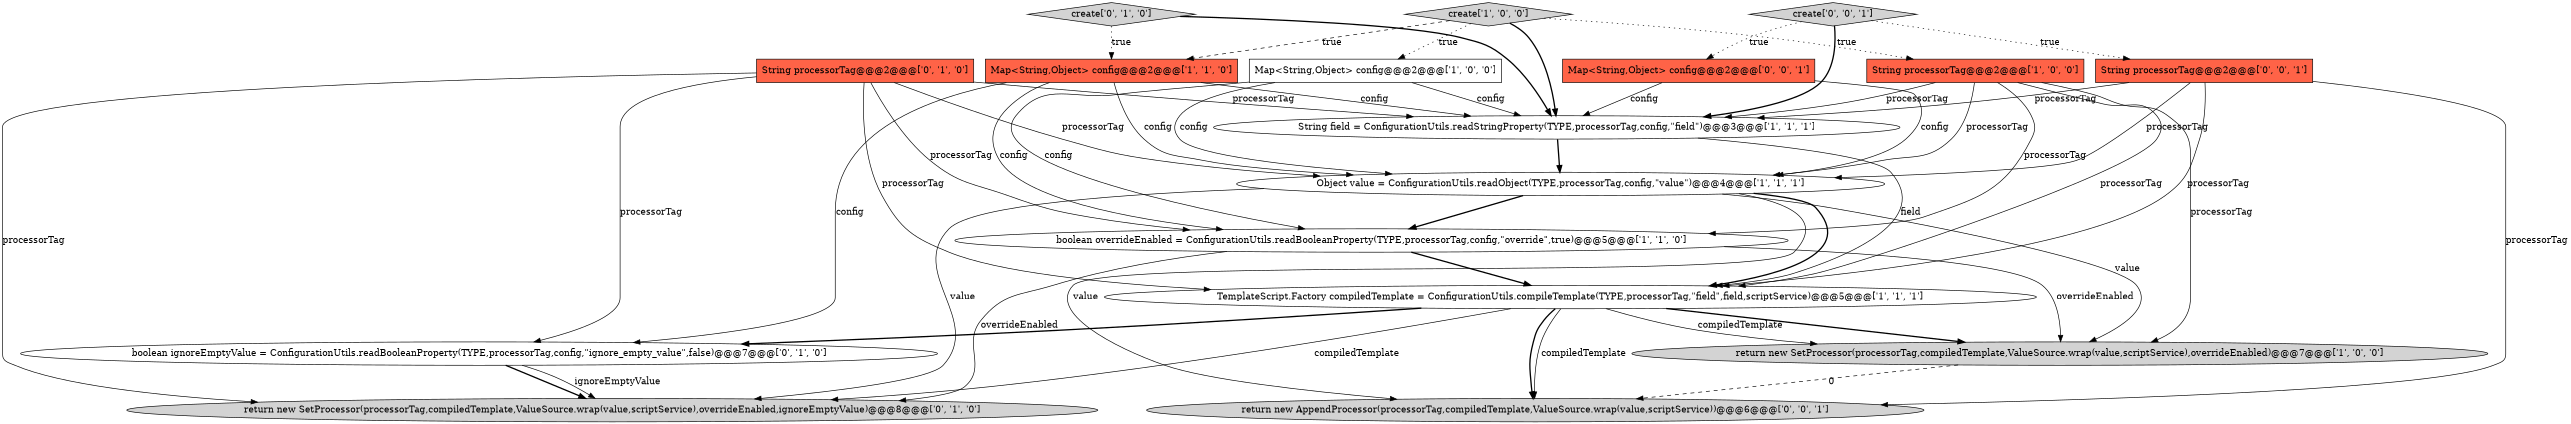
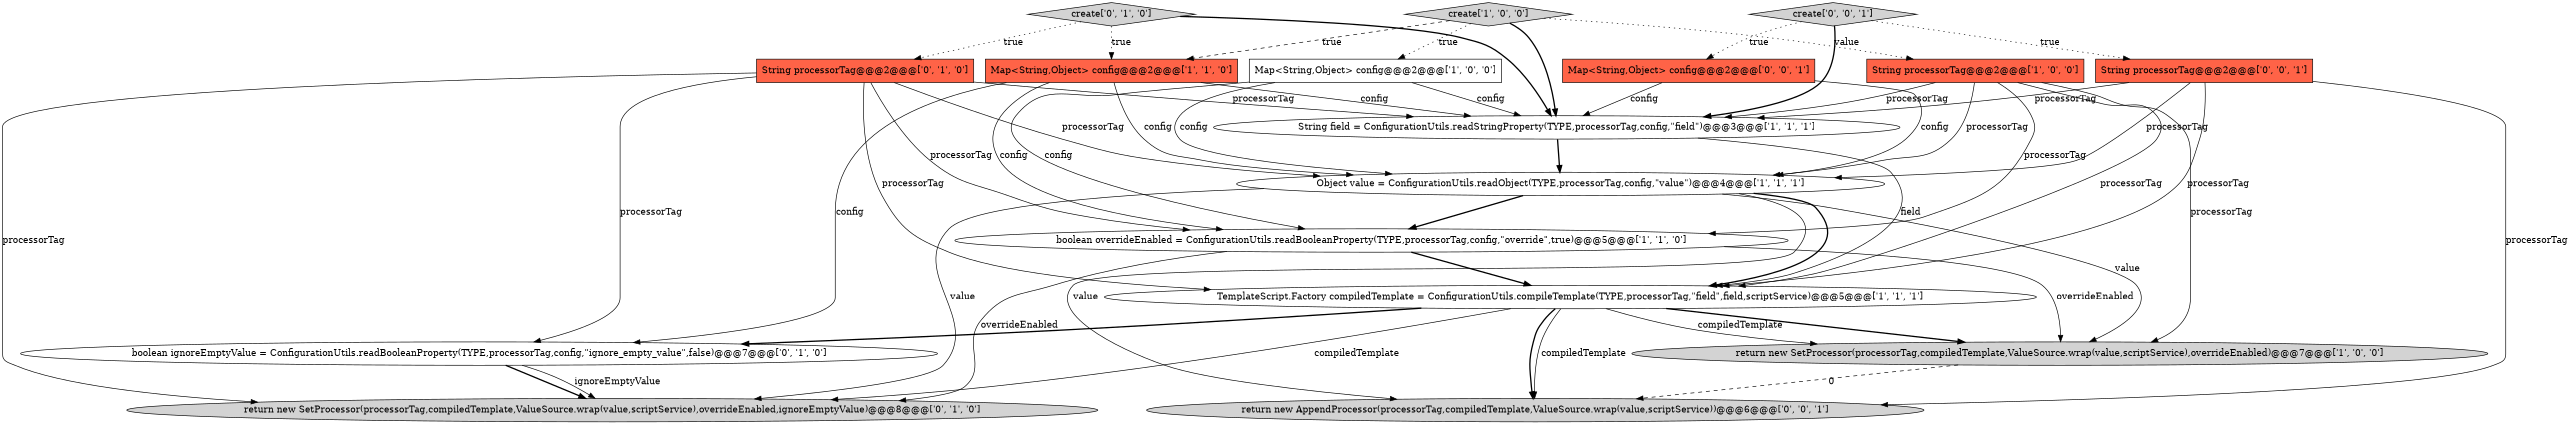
edge "create['0', '1', '0']" -> "String processorTag@@@2@@@['0', '1', '0']": added, label "true"
edge "create['1', '0', '0']" -> "String processorTag@@@2@@@['1', '0', '0']": label "true" -> "value"
